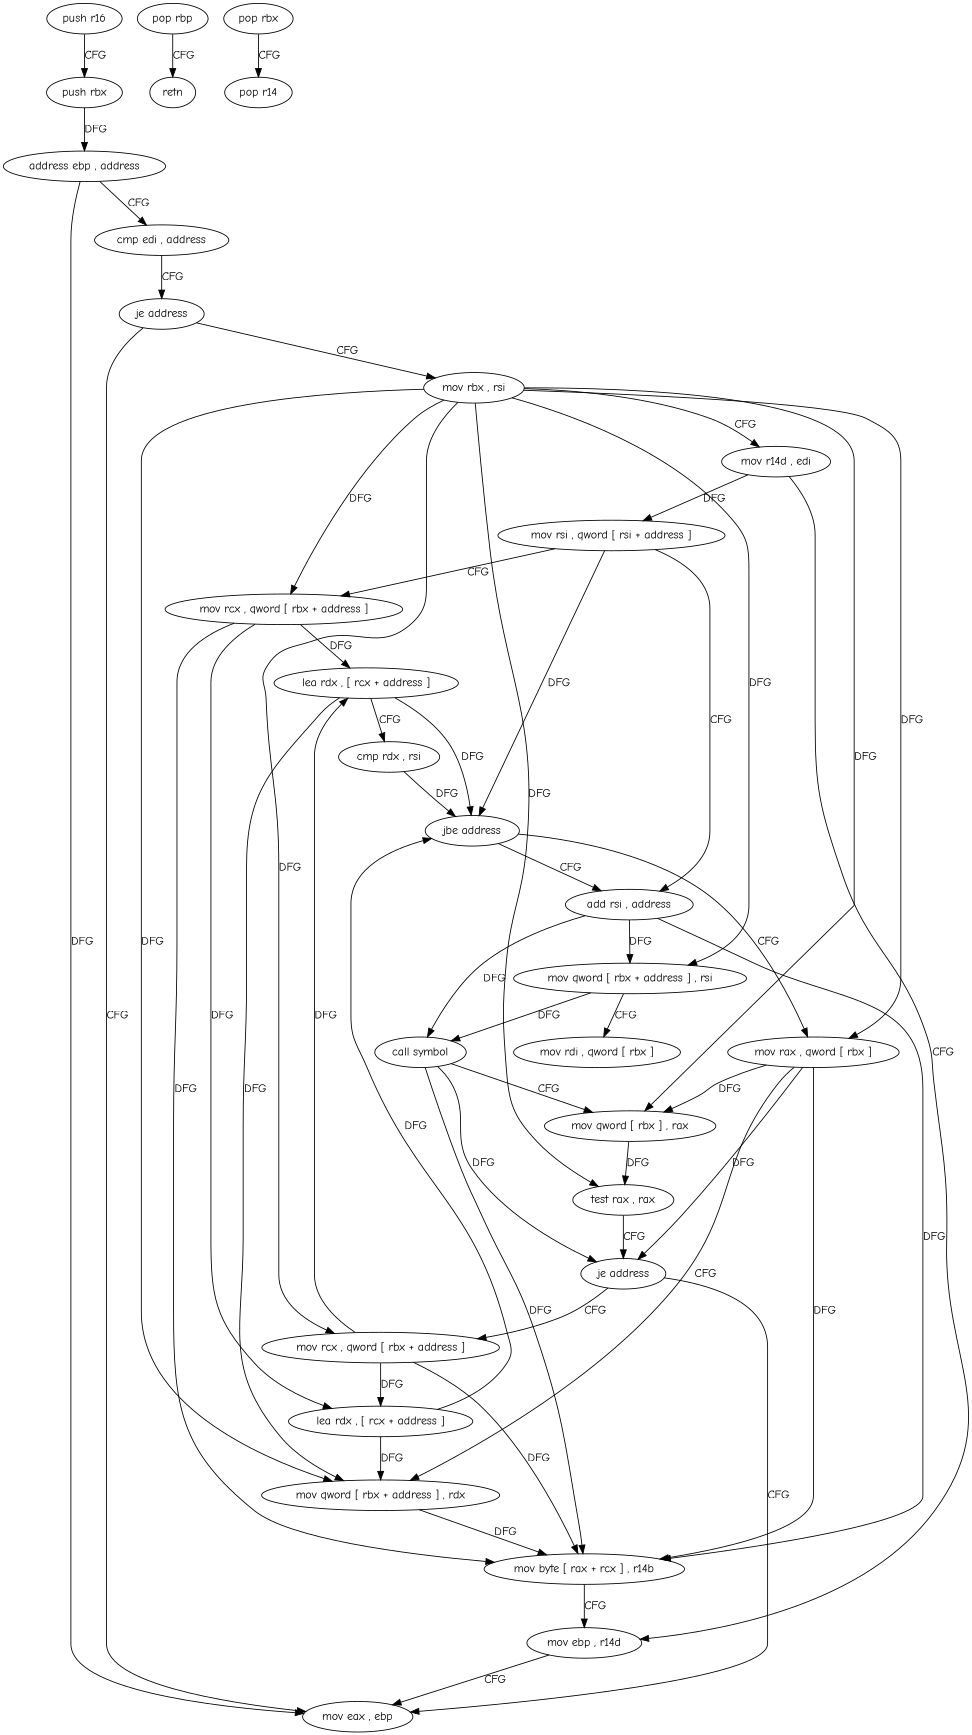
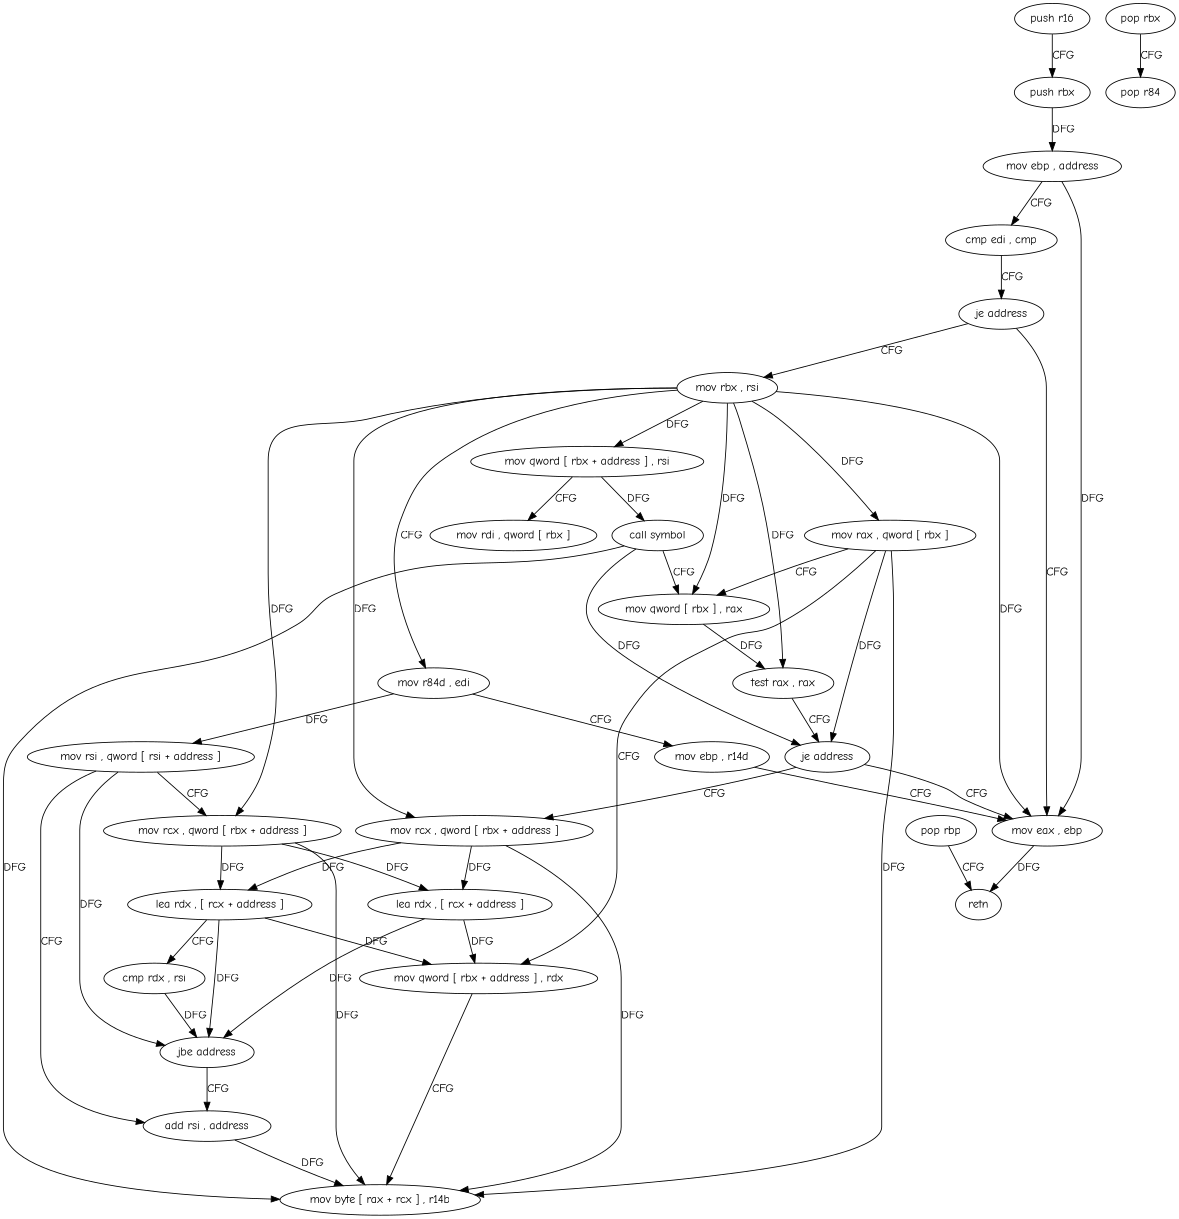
node "pop r14": label "pop r14" -> "pop r84"
node "address ebp , address": label "address ebp , address" -> "mov ebp , address"
node "cmp edi , address": label "cmp edi , address" -> "cmp edi , cmp"
node "mov r14d , edi": label "mov r14d , edi" -> "mov r84d , edi"
edge "mov eax , ebp" -> "retn": added, label "DFG"
edge "mov rbx , rsi" -> "mov qword [ rbx + address ] , rdx": now "mov rbx , rsi" -> "mov eax , ebp"
edge "jbe address" -> "mov rax , qword [ rbx ]": removed, label "CFG"
edge "add rsi , address" -> "mov qword [ rbx + address ] , rsi": removed, label "DFG"
edge "add rsi , address" -> "call symbol": removed, label "DFG"
edge "mov rax , qword [ rbx ]" -> "mov qword [ rbx ] , rax": label "DFG" -> "CFG"
edge "mov qword [ rbx + address ] , rdx" -> "mov byte [ rax + rcx ] , r14b": label "DFG" -> "CFG"
edge "mov byte [ rax + rcx ] , r14b" -> "mov ebp , r14d": removed, label "CFG"
